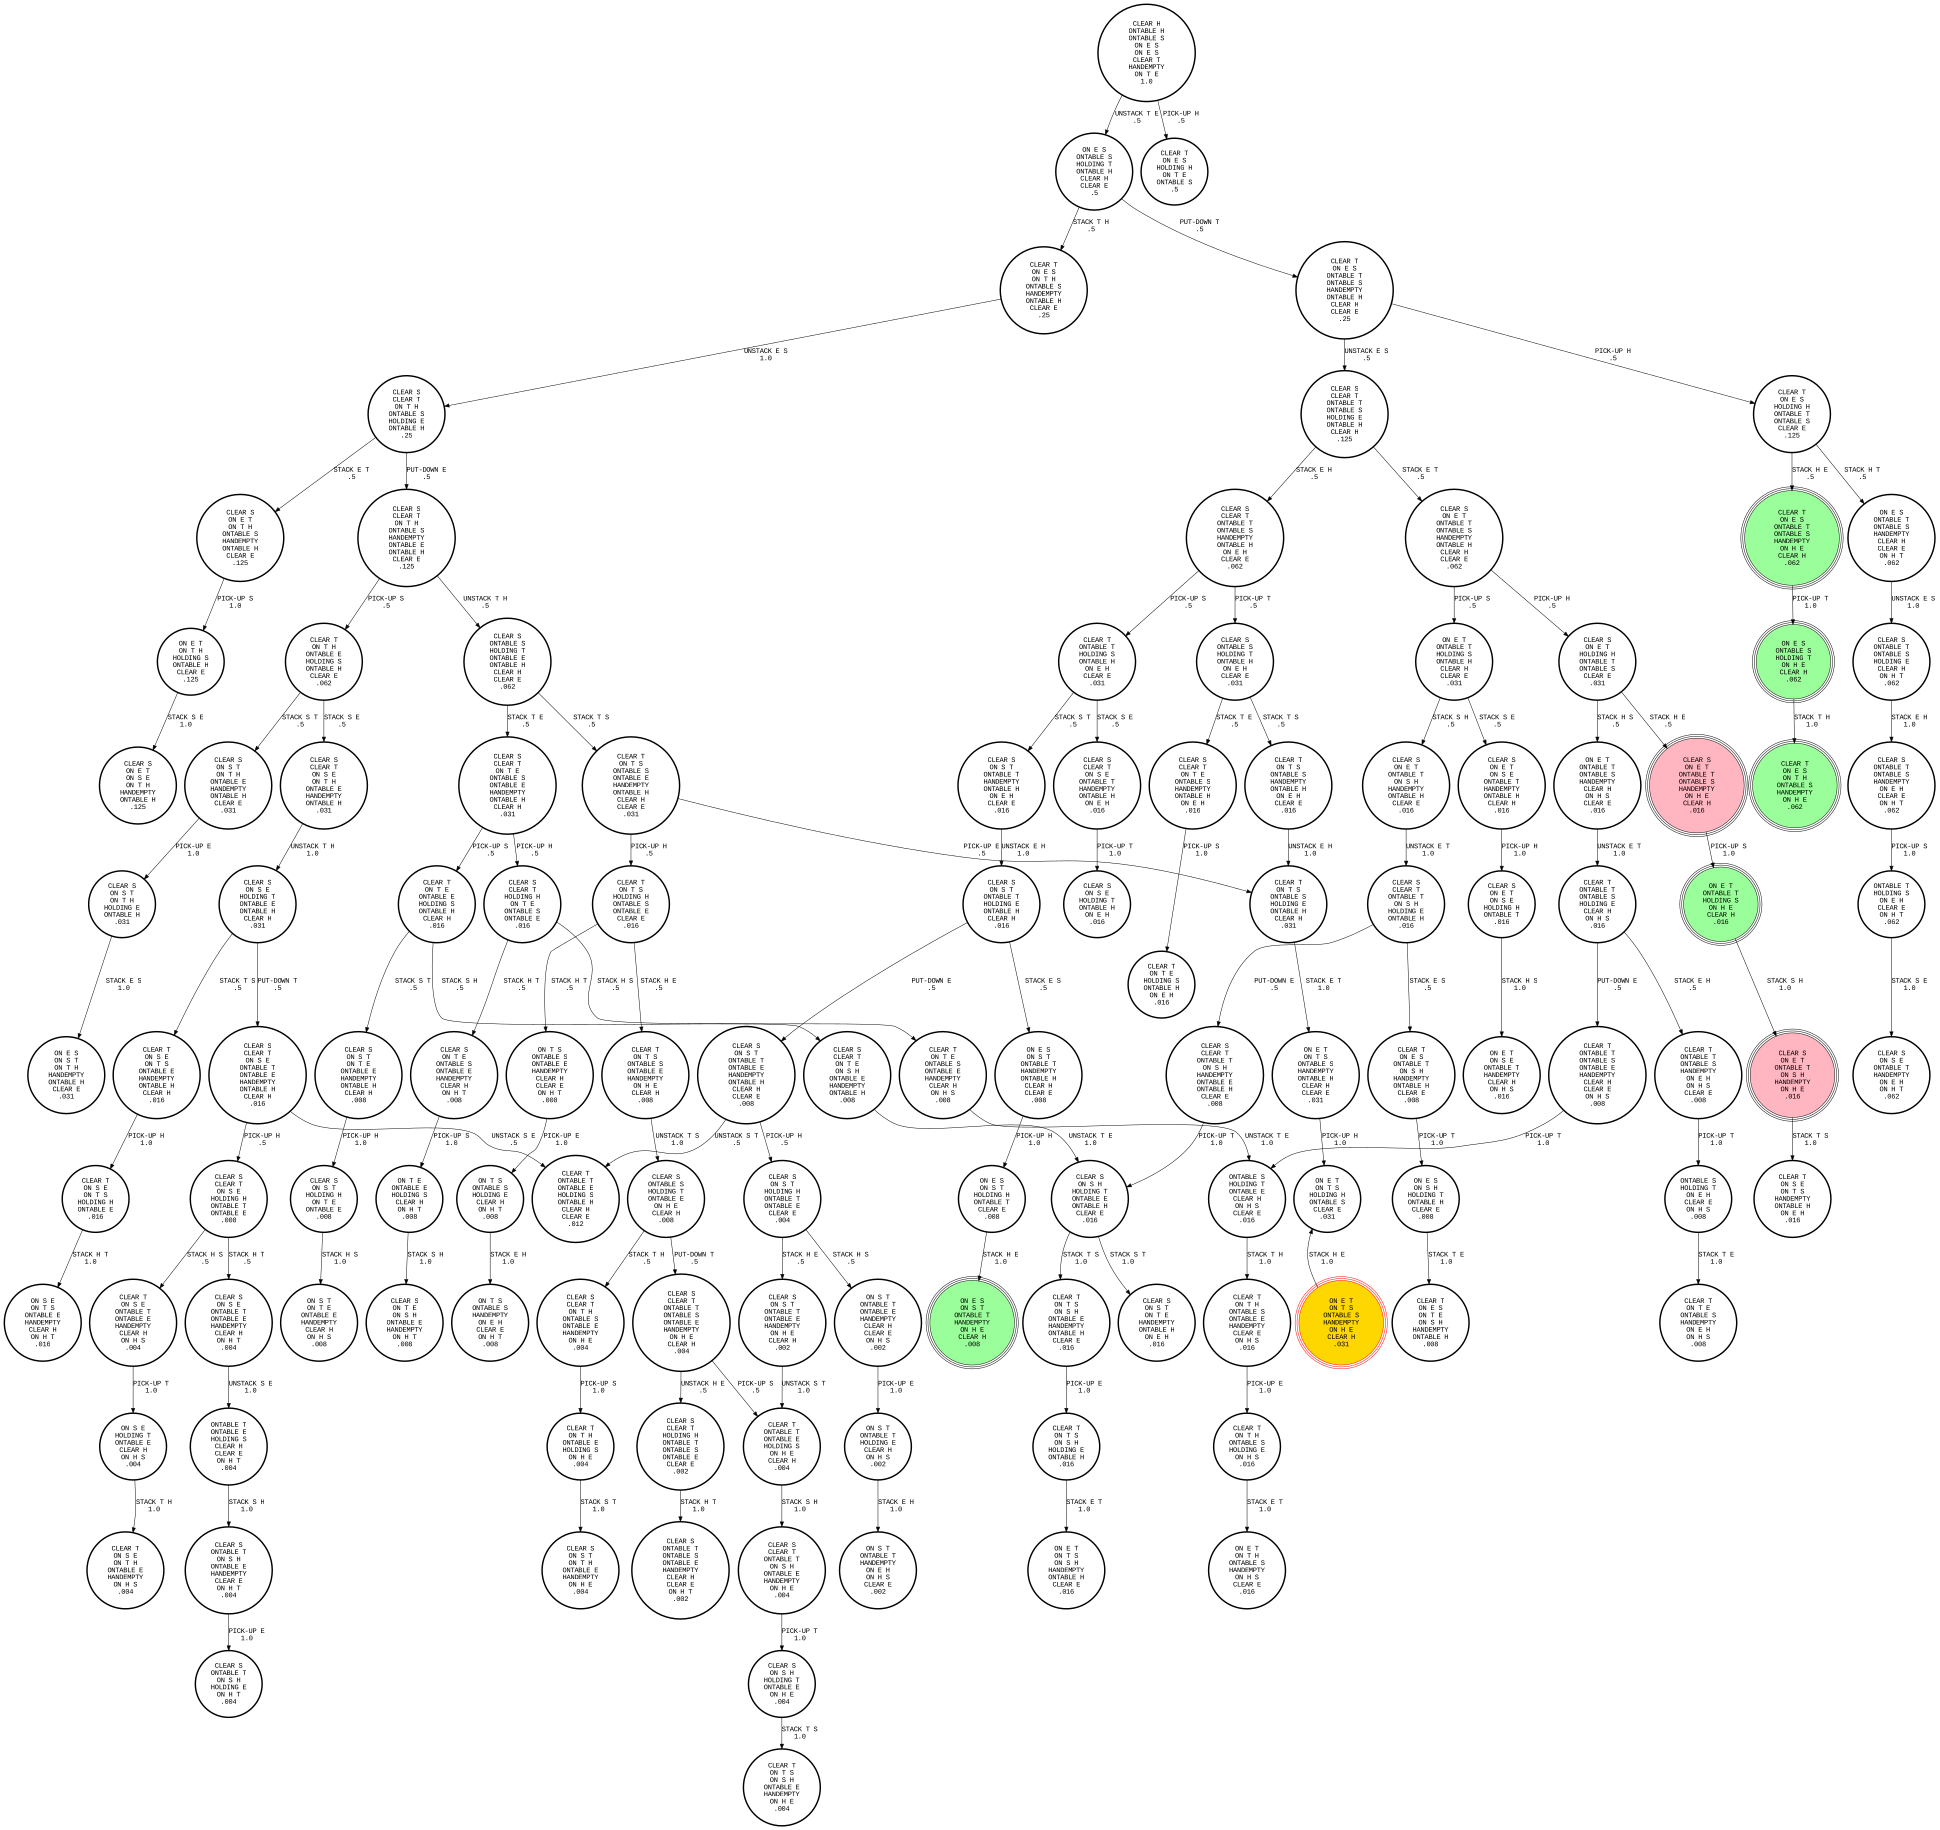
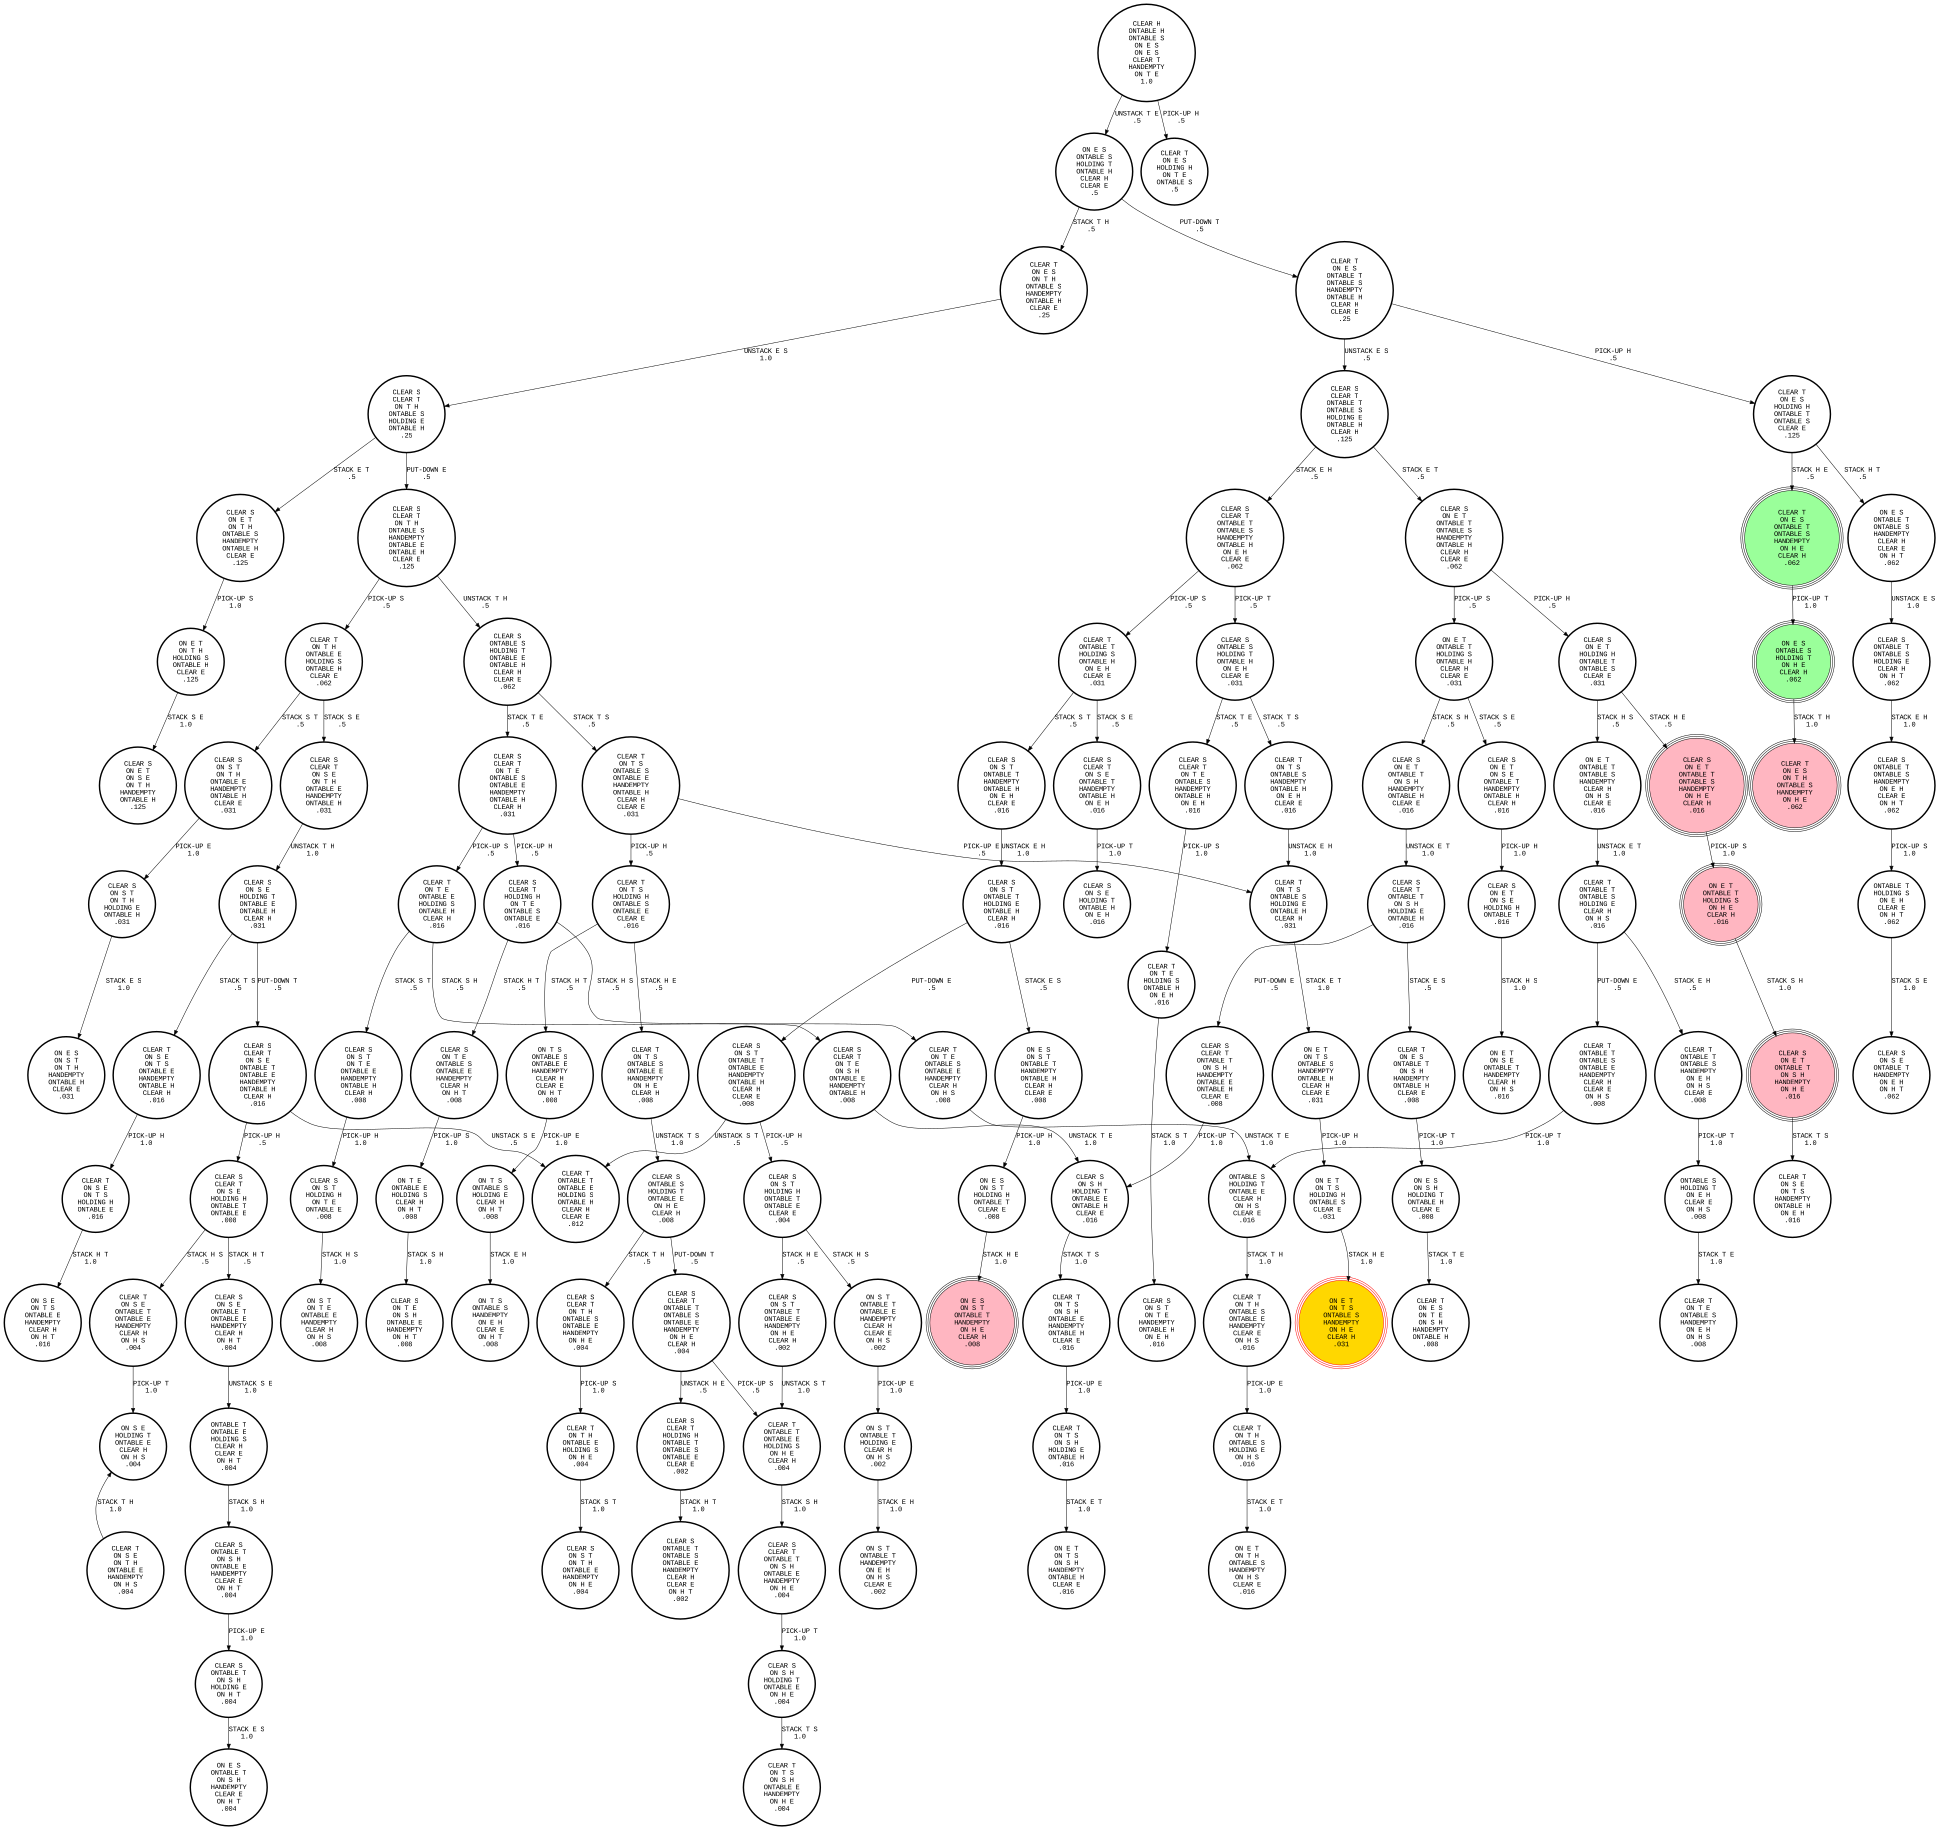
node "CLEAR T ON E S ON T H ONTABLE S HANDEMPTY ON H E .062": fillcolor palegreen1 -> lightpink
node "ON E T ONTABLE T HOLDING S ON H E CLEAR H .016": fillcolor palegreen1 -> lightpink
edge "ON E T ON T S ONTABLE S HANDEMPTY ON H E CLEAR H .031" -> "ON E T ON T S HOLDING H ONTABLE S CLEAR E .031": reversed
edge "CLEAR S ON S H HOLDING T ONTABLE E ONTABLE H CLEAR E .016" -> "CLEAR S ON S T ON T E HANDEMPTY ONTABLE H ON E H .016": now "CLEAR T ON T E HOLDING S ONTABLE H ON E H .016" -> "CLEAR S ON S T ON T E HANDEMPTY ONTABLE H ON E H .016"
node "ON E S ON S T ONTABLE T HANDEMPTY ON H E CLEAR H .008": fillcolor palegreen1 -> lightpink
edge "ON S E HOLDING T ONTABLE E CLEAR H ON H S .004" -> "CLEAR T ON S E ON T H ONTABLE E HANDEMPTY ON H S .004": reversed
node "ON E S ONTABLE T ON S H HANDEMPTY CLEAR E ON H T .004": added
